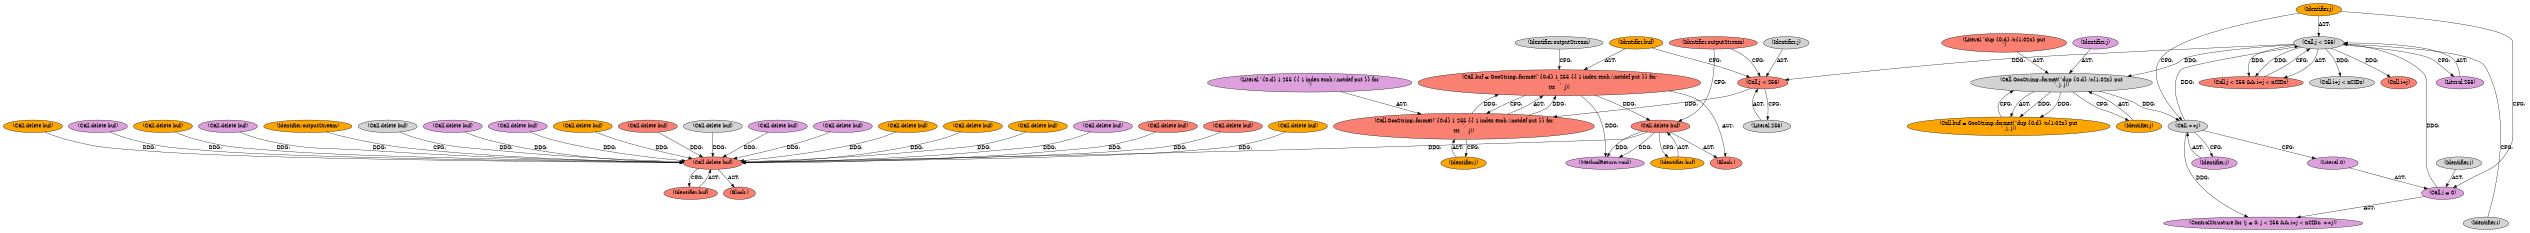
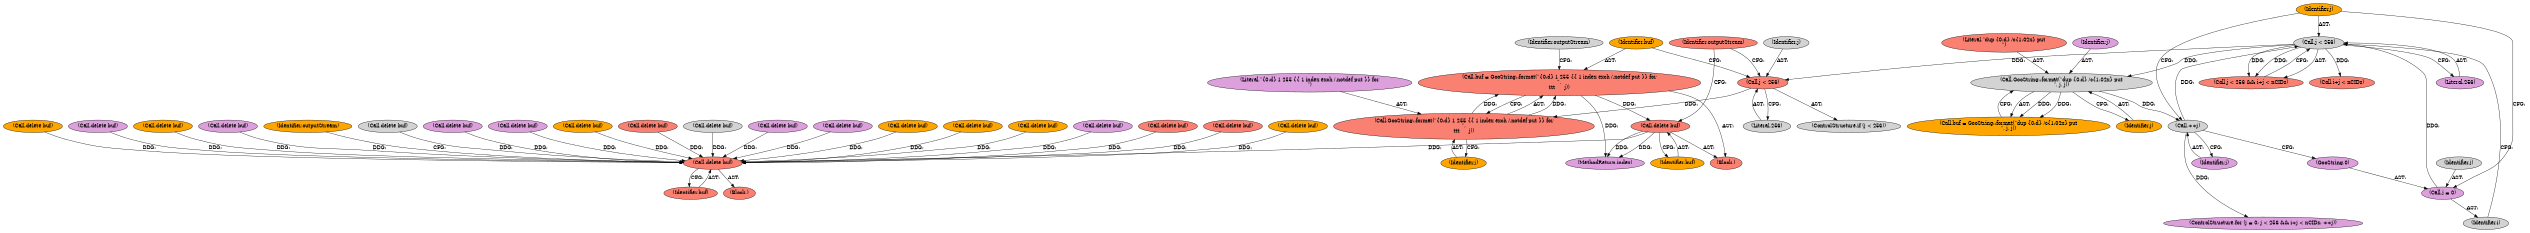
node "(Call,i+j < nCIDs)": fillcolor lightgrey -> salmon
node "(Call,i+j)": removed
node "(ControlStructure,if (j < 256))": added
node "(MethodReturn,void)": label "(MethodReturn,void)" -> "(MethodReturn,index)"
node "(Literal,0)": label "(Literal,0)" -> "(GooString,0)"
edge "(Call,j = 0)" -> "(ControlStructure,for (j = 0; j < 256 && i+j < nCIDs; ++j))": now "(Call,j = 0)" -> "(Identifier,i)"
